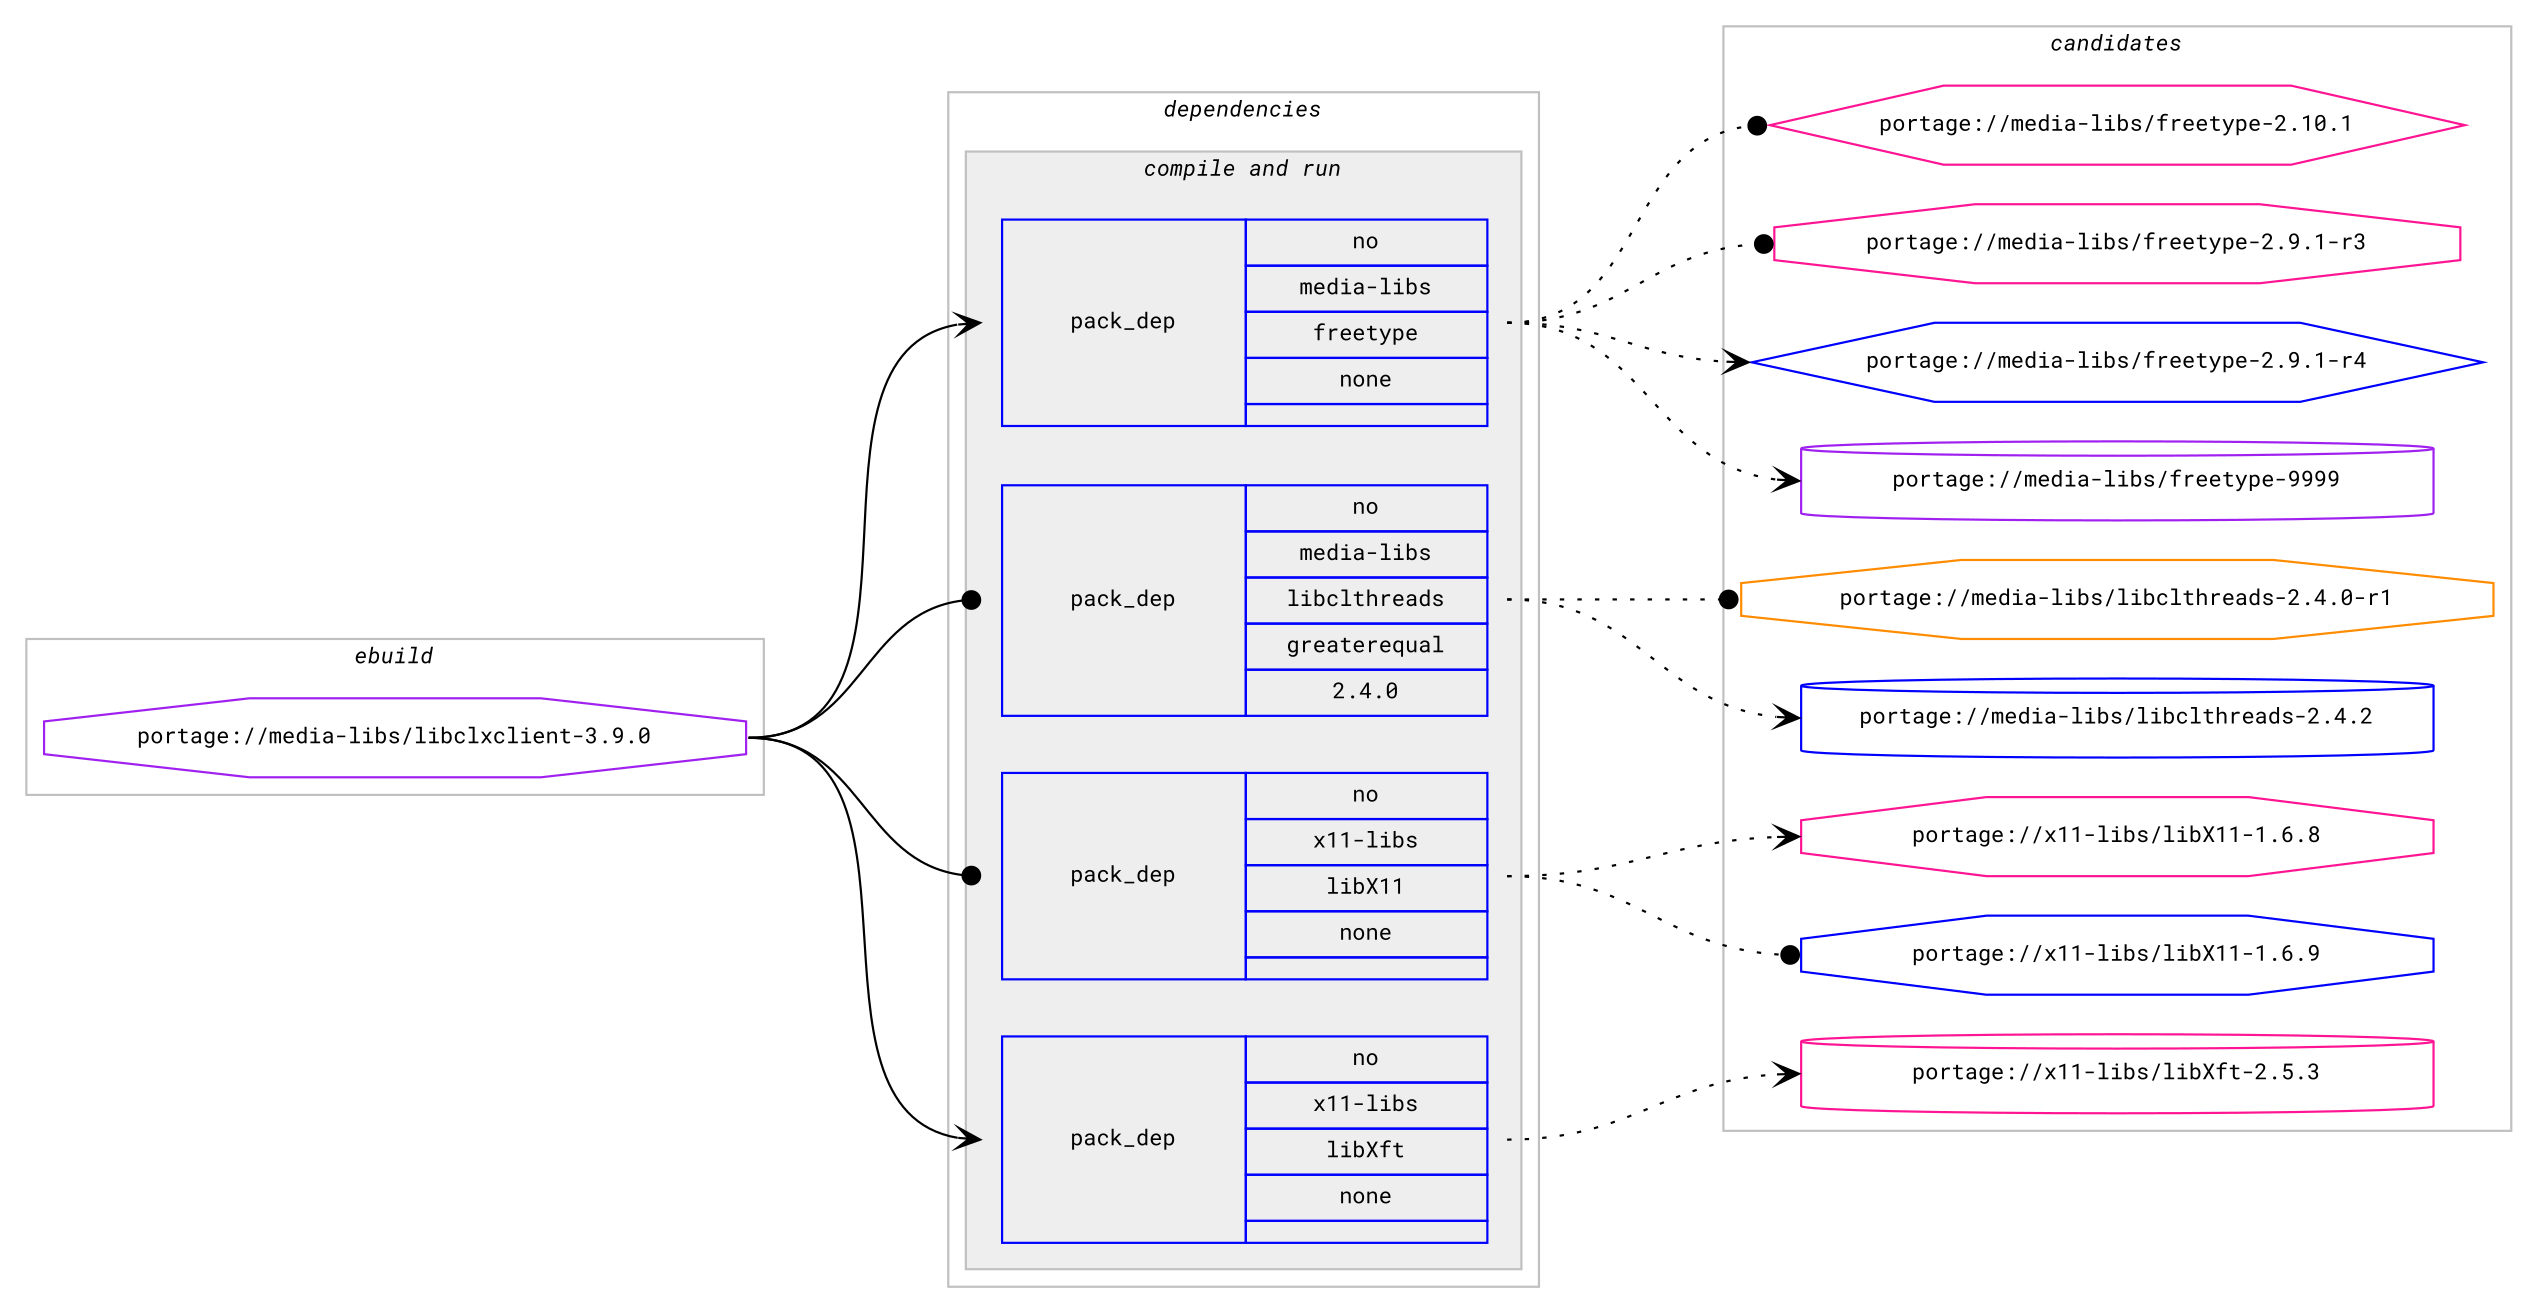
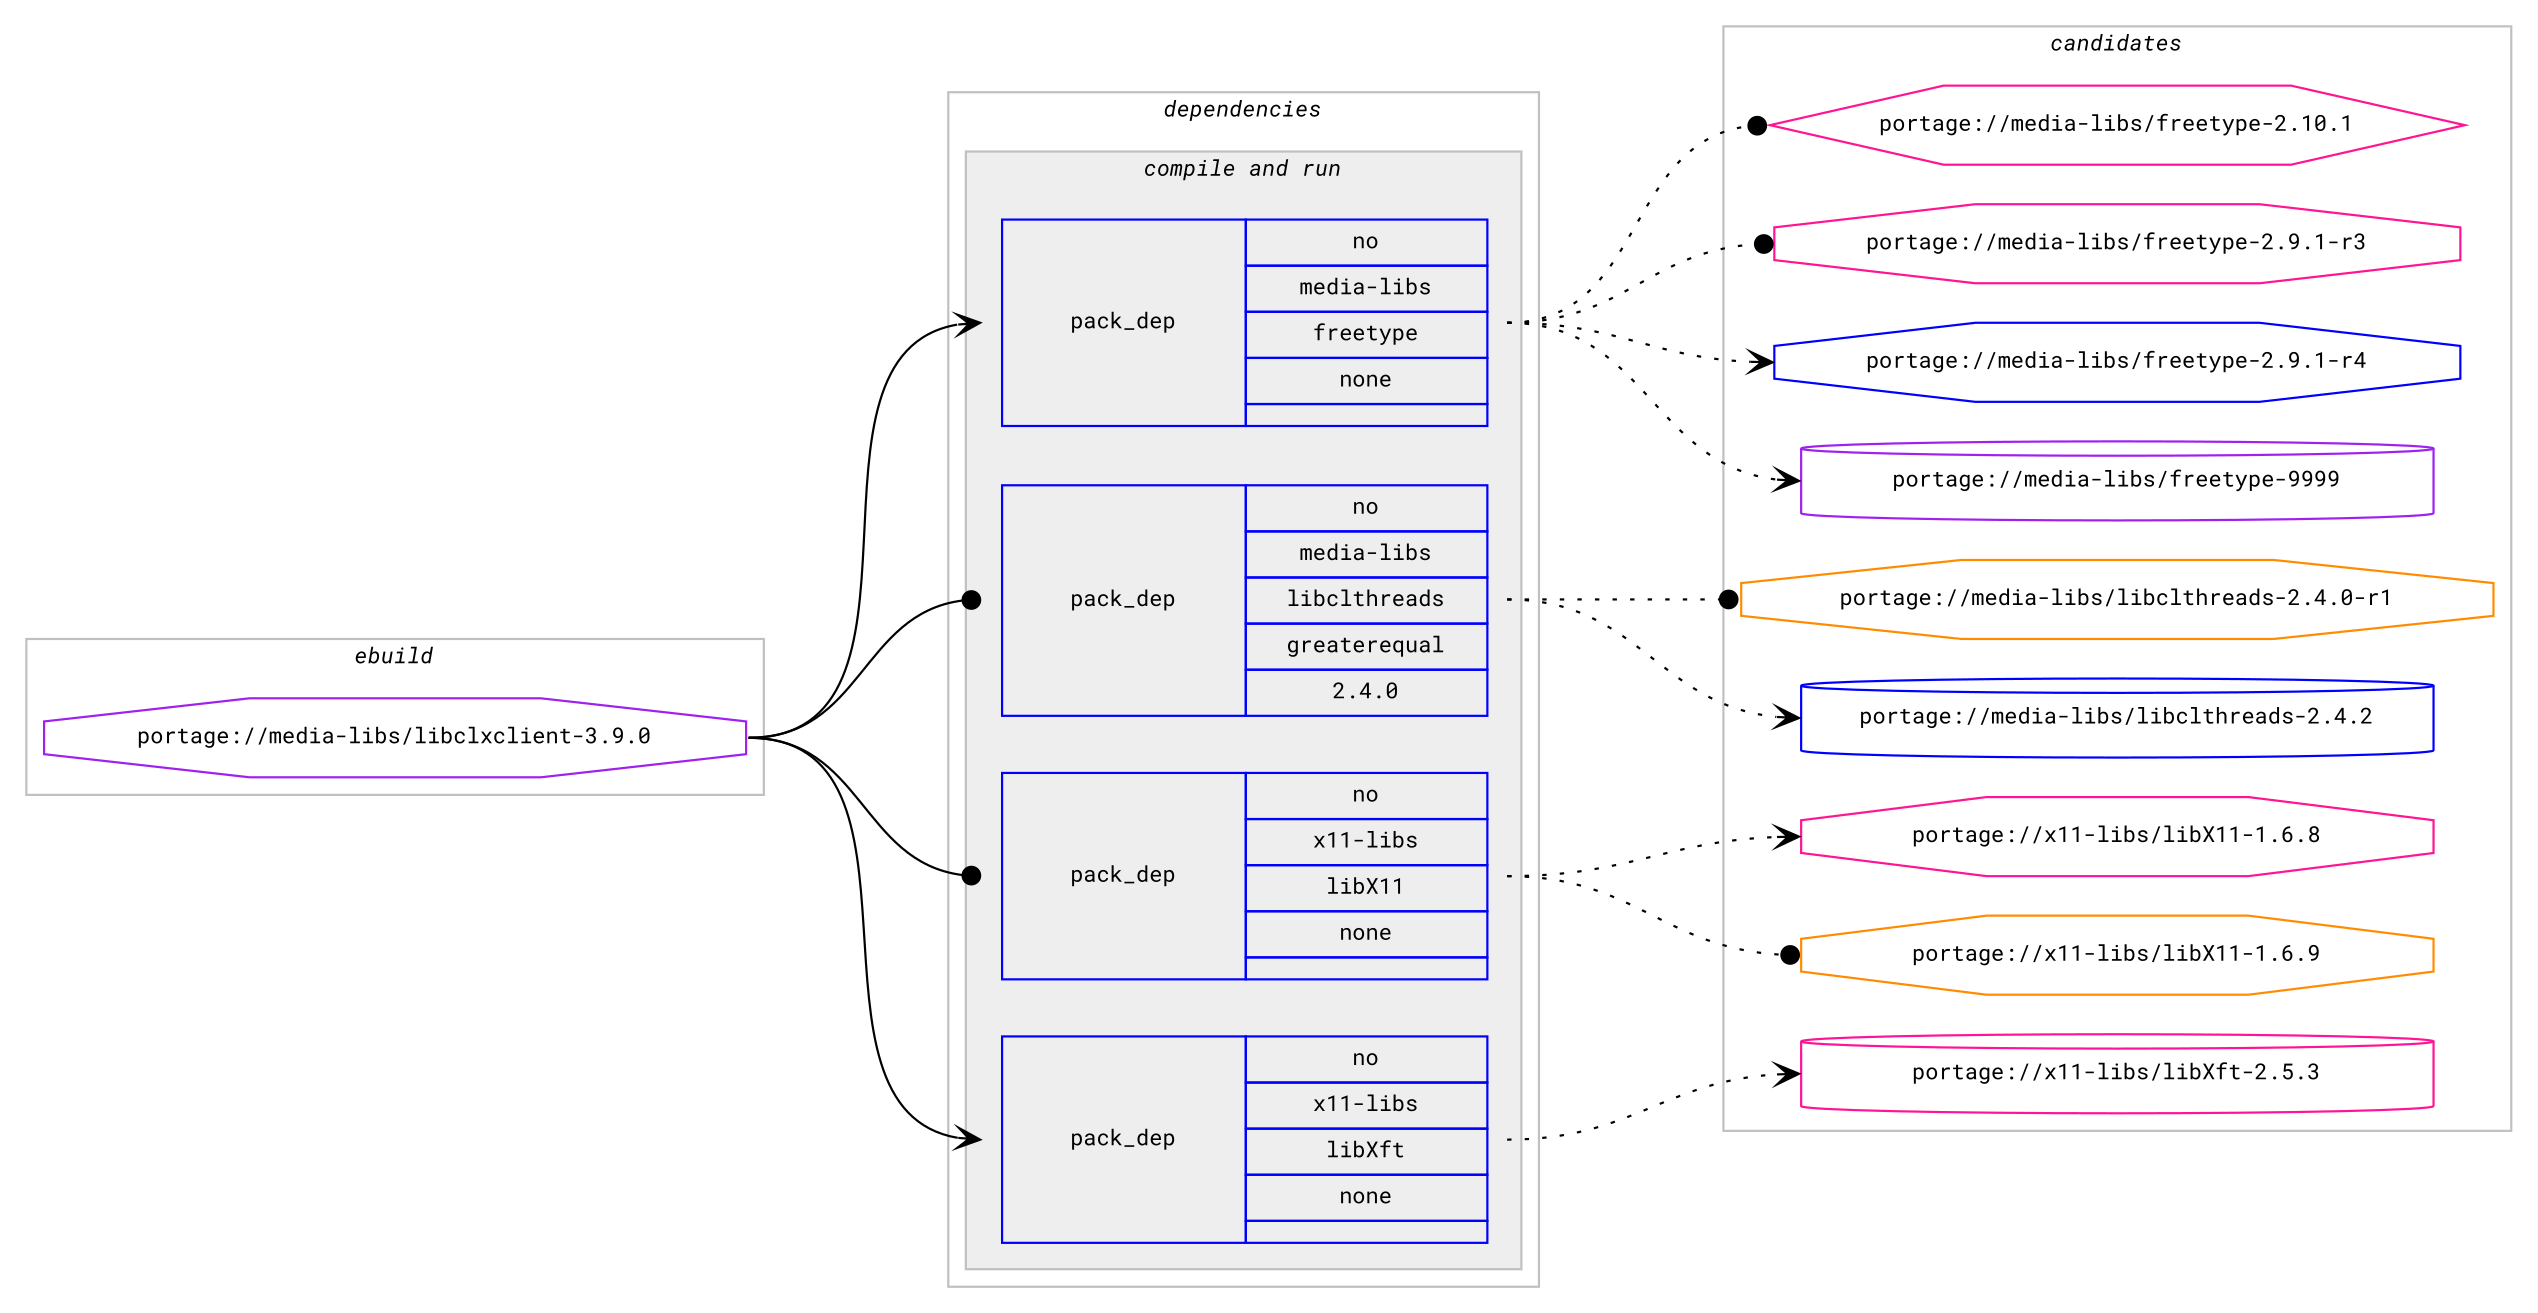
node "portage://media-libs/freetype-2.9.1-r4": shape hexagon -> octagon
node "portage://x11-libs/libX11-1.6.9": color blue -> darkorange
